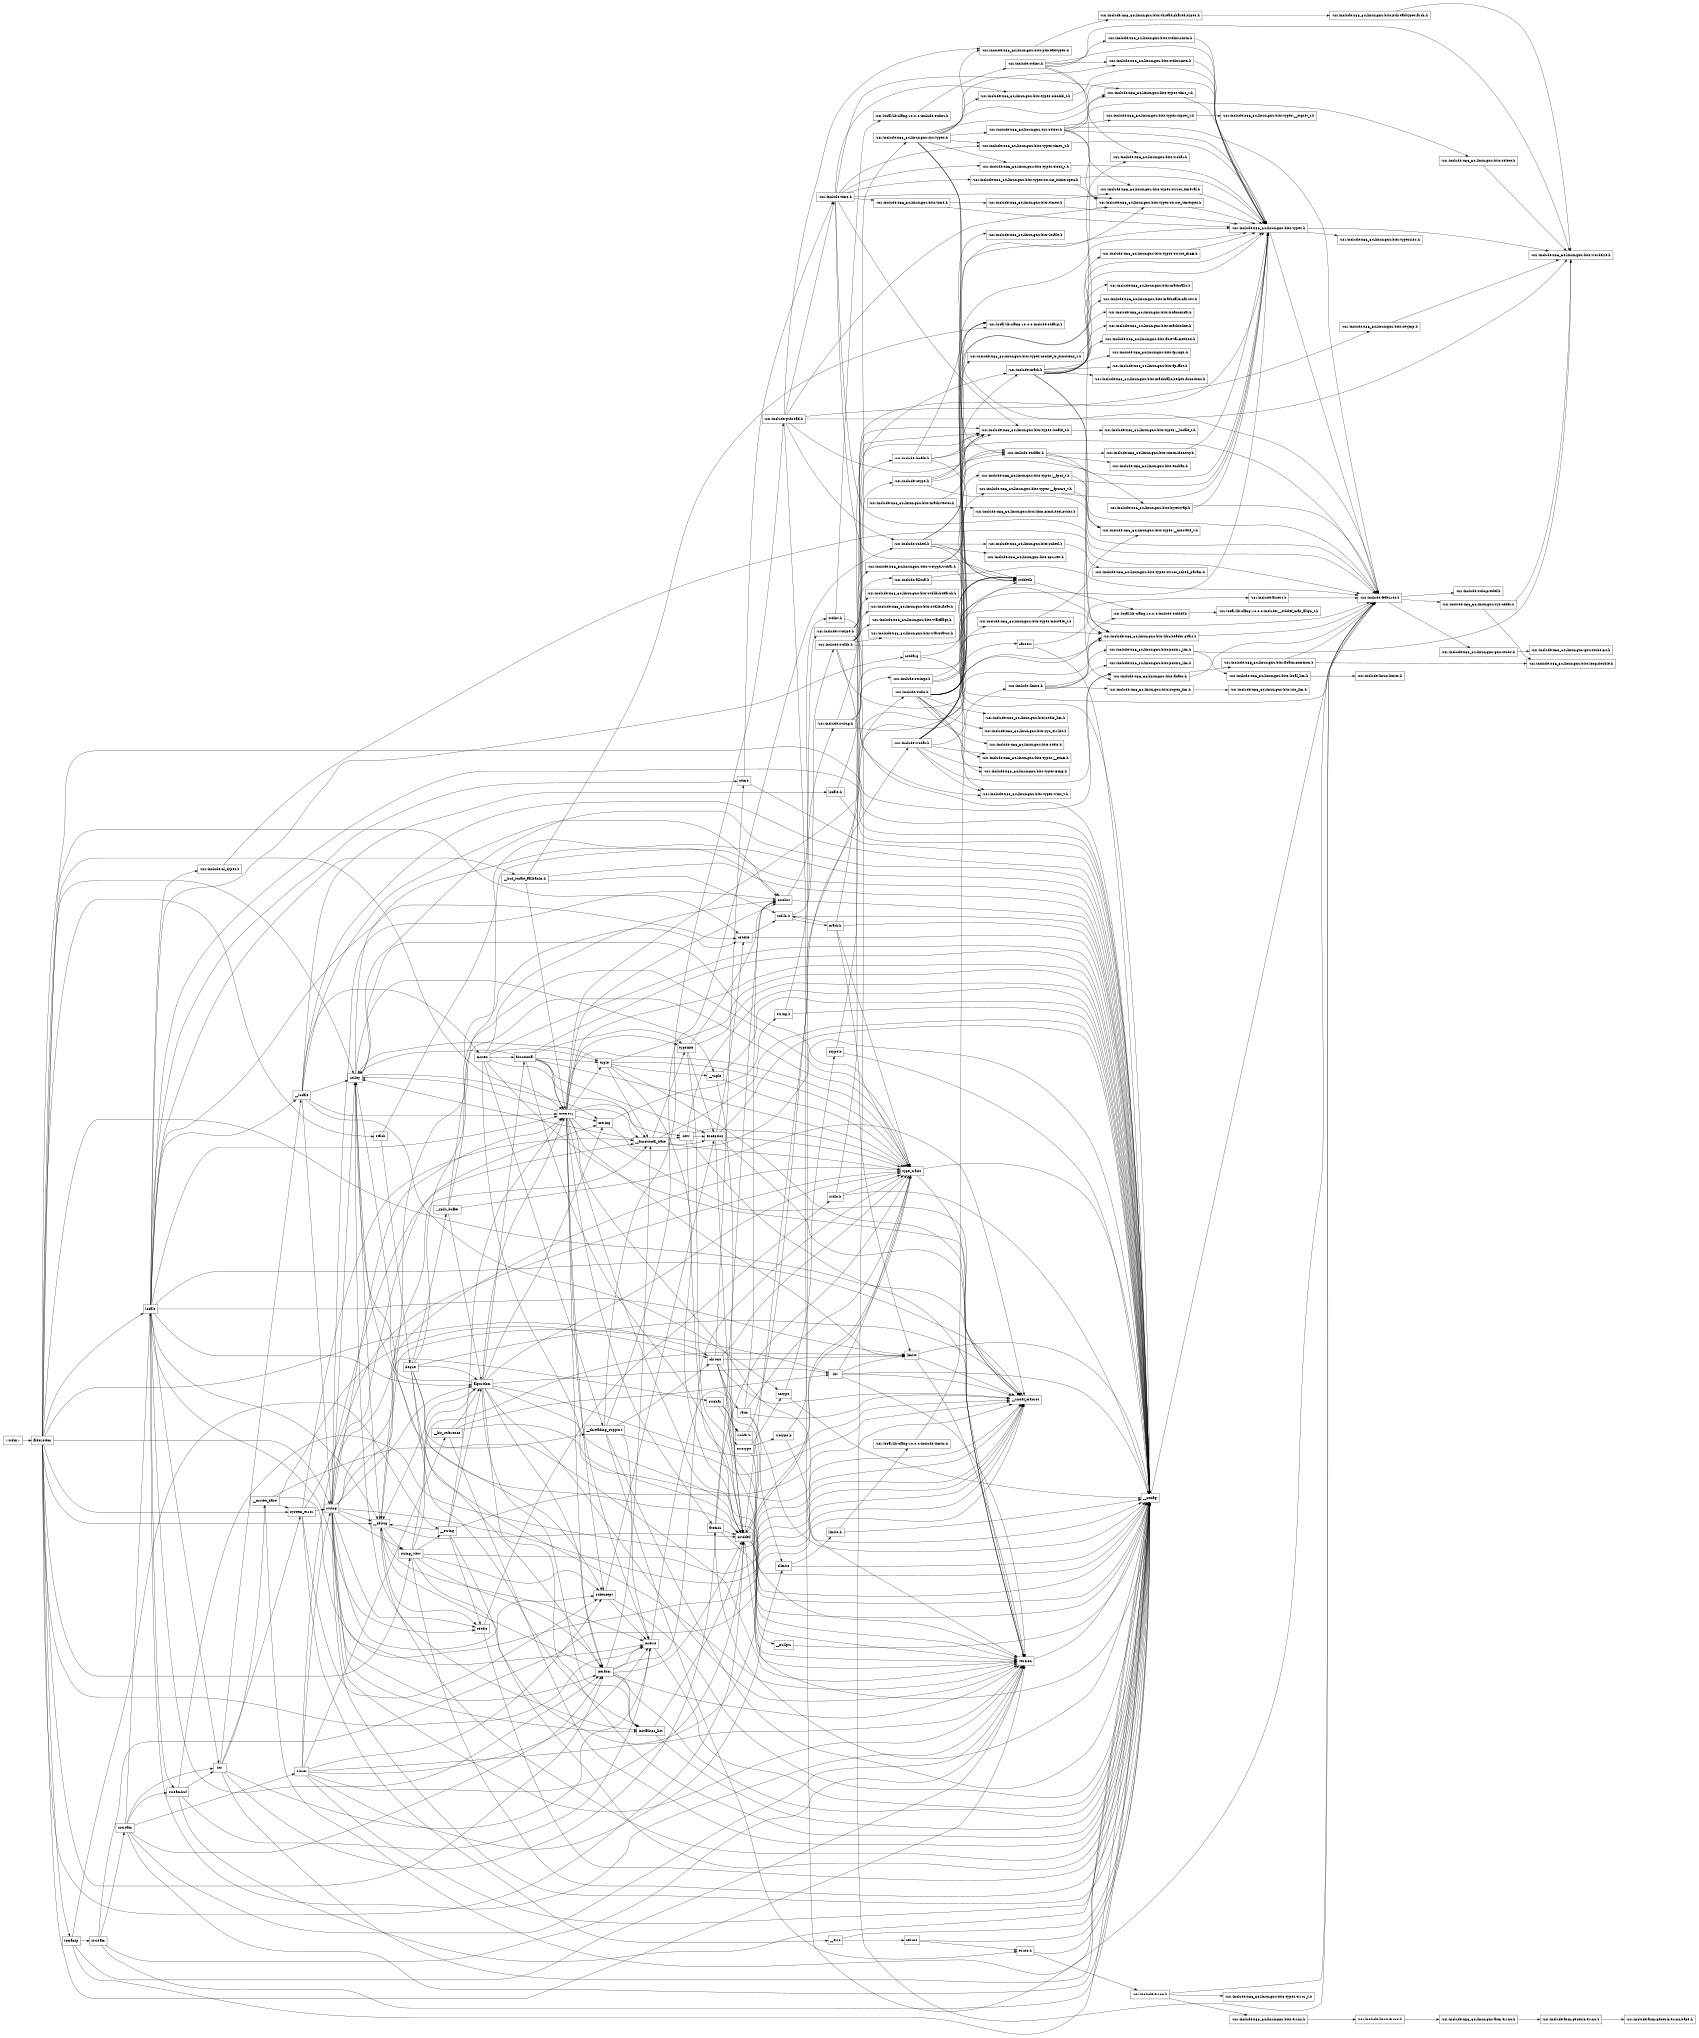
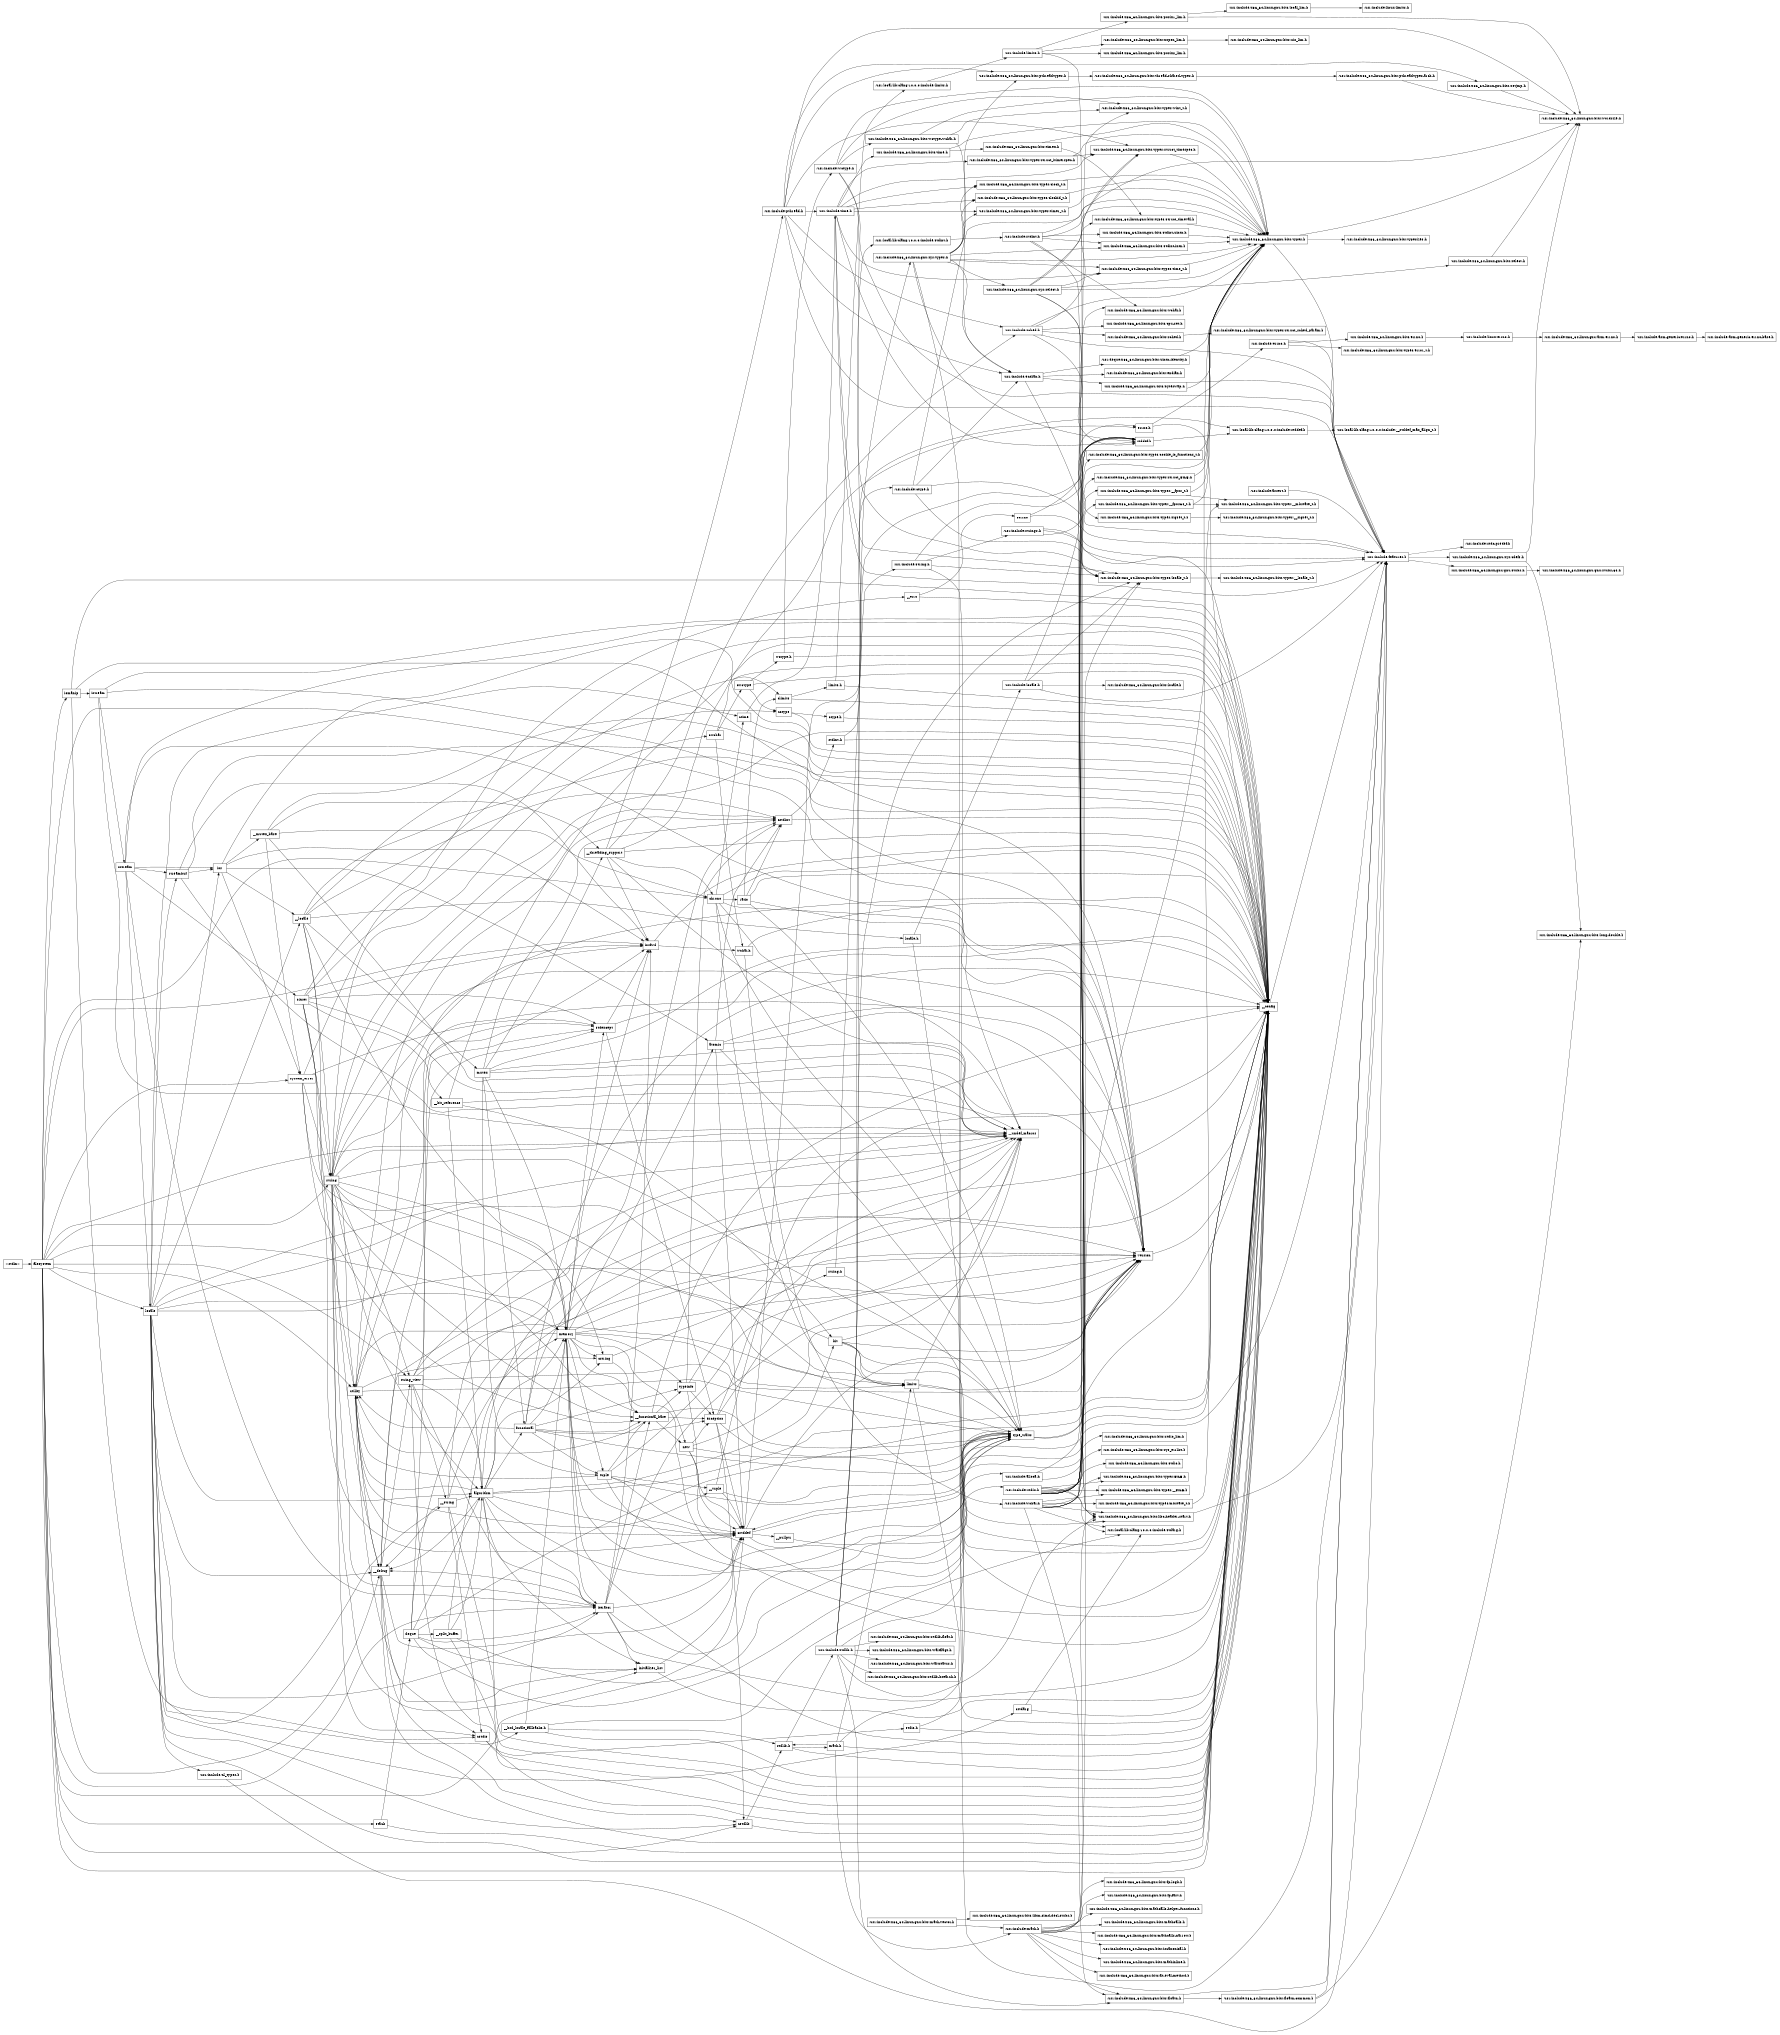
node "/usr/include/x86_64-linux-gnu/bits/uintn-identity.h": label "/usr/include/x86_64-linux-gnu/bits/uintn-identity.h" -> "/usr/deque/x86_64-linux-gnu/bits/uintn-identity.h"
node "cassert": removed
edge "stdio.h" -> "type_traits": now "limits" -> "type_traits"
